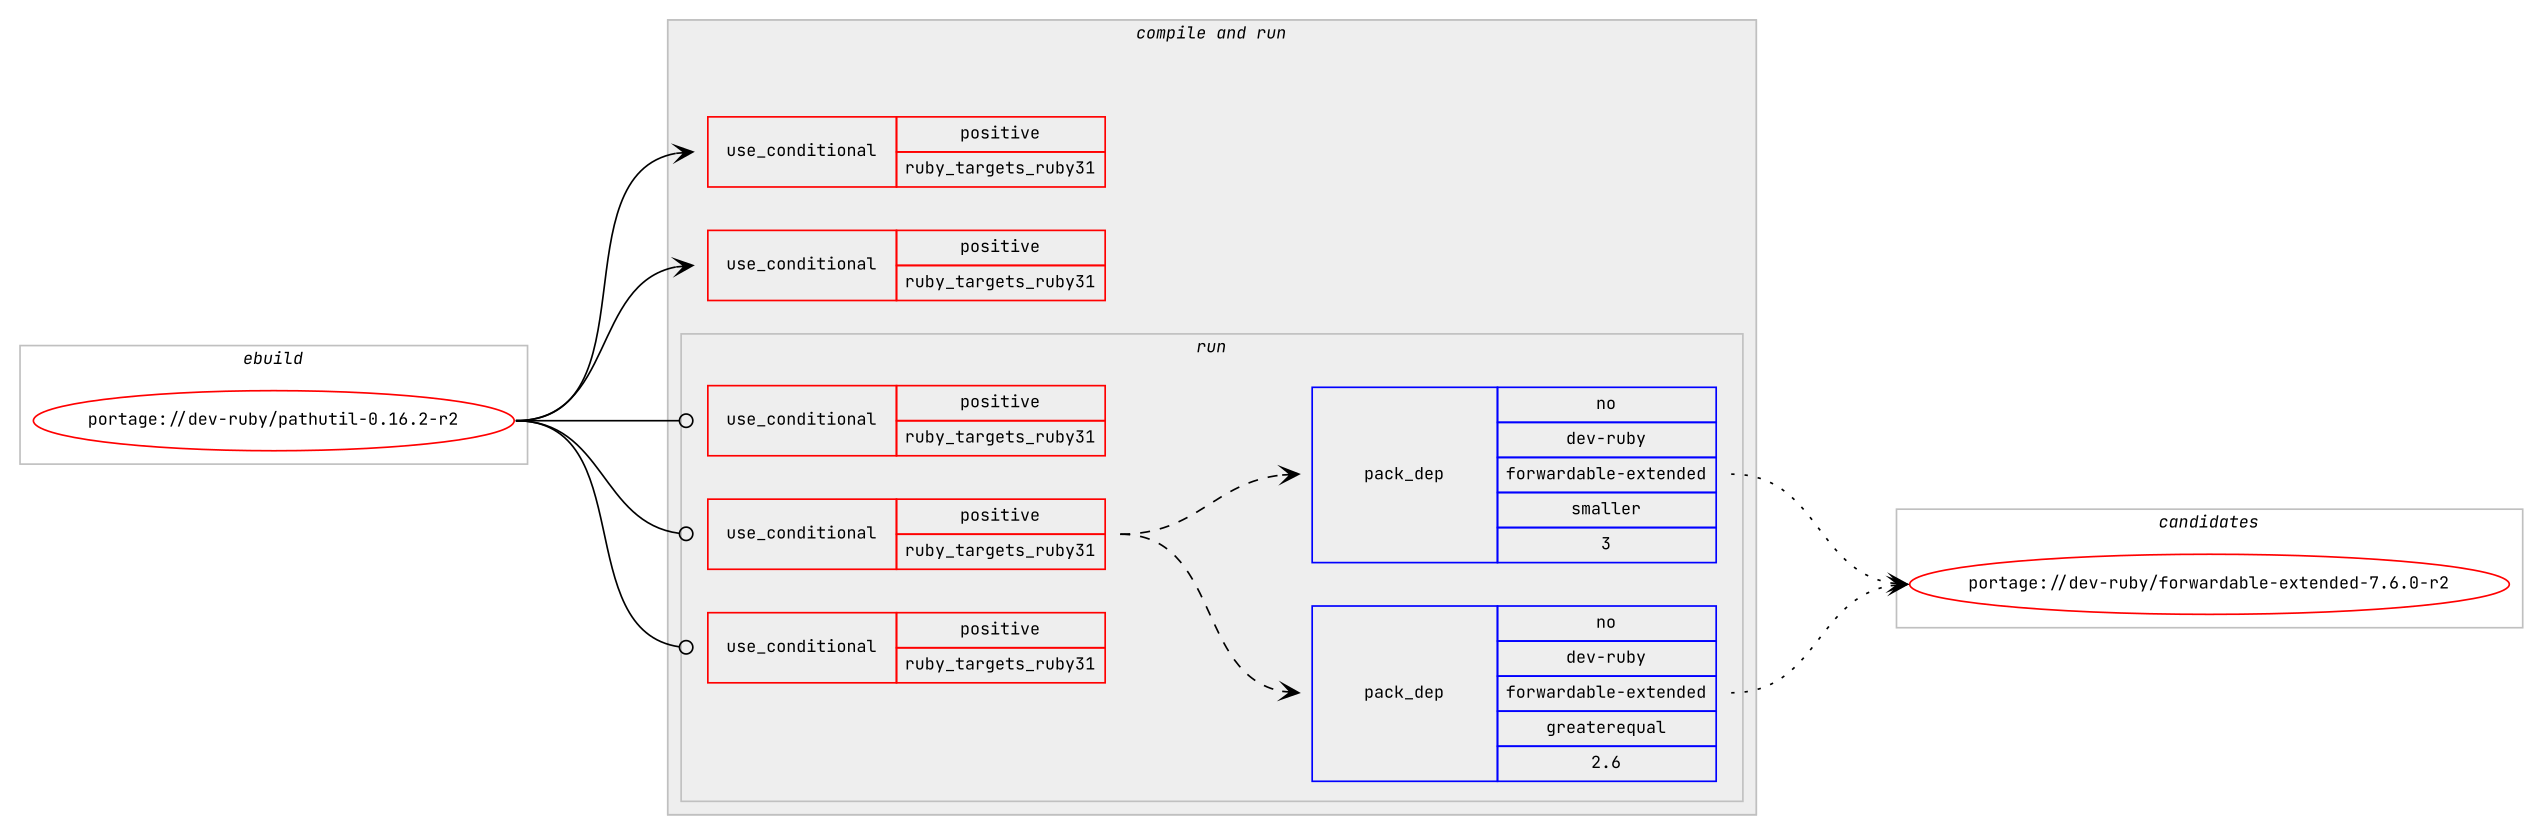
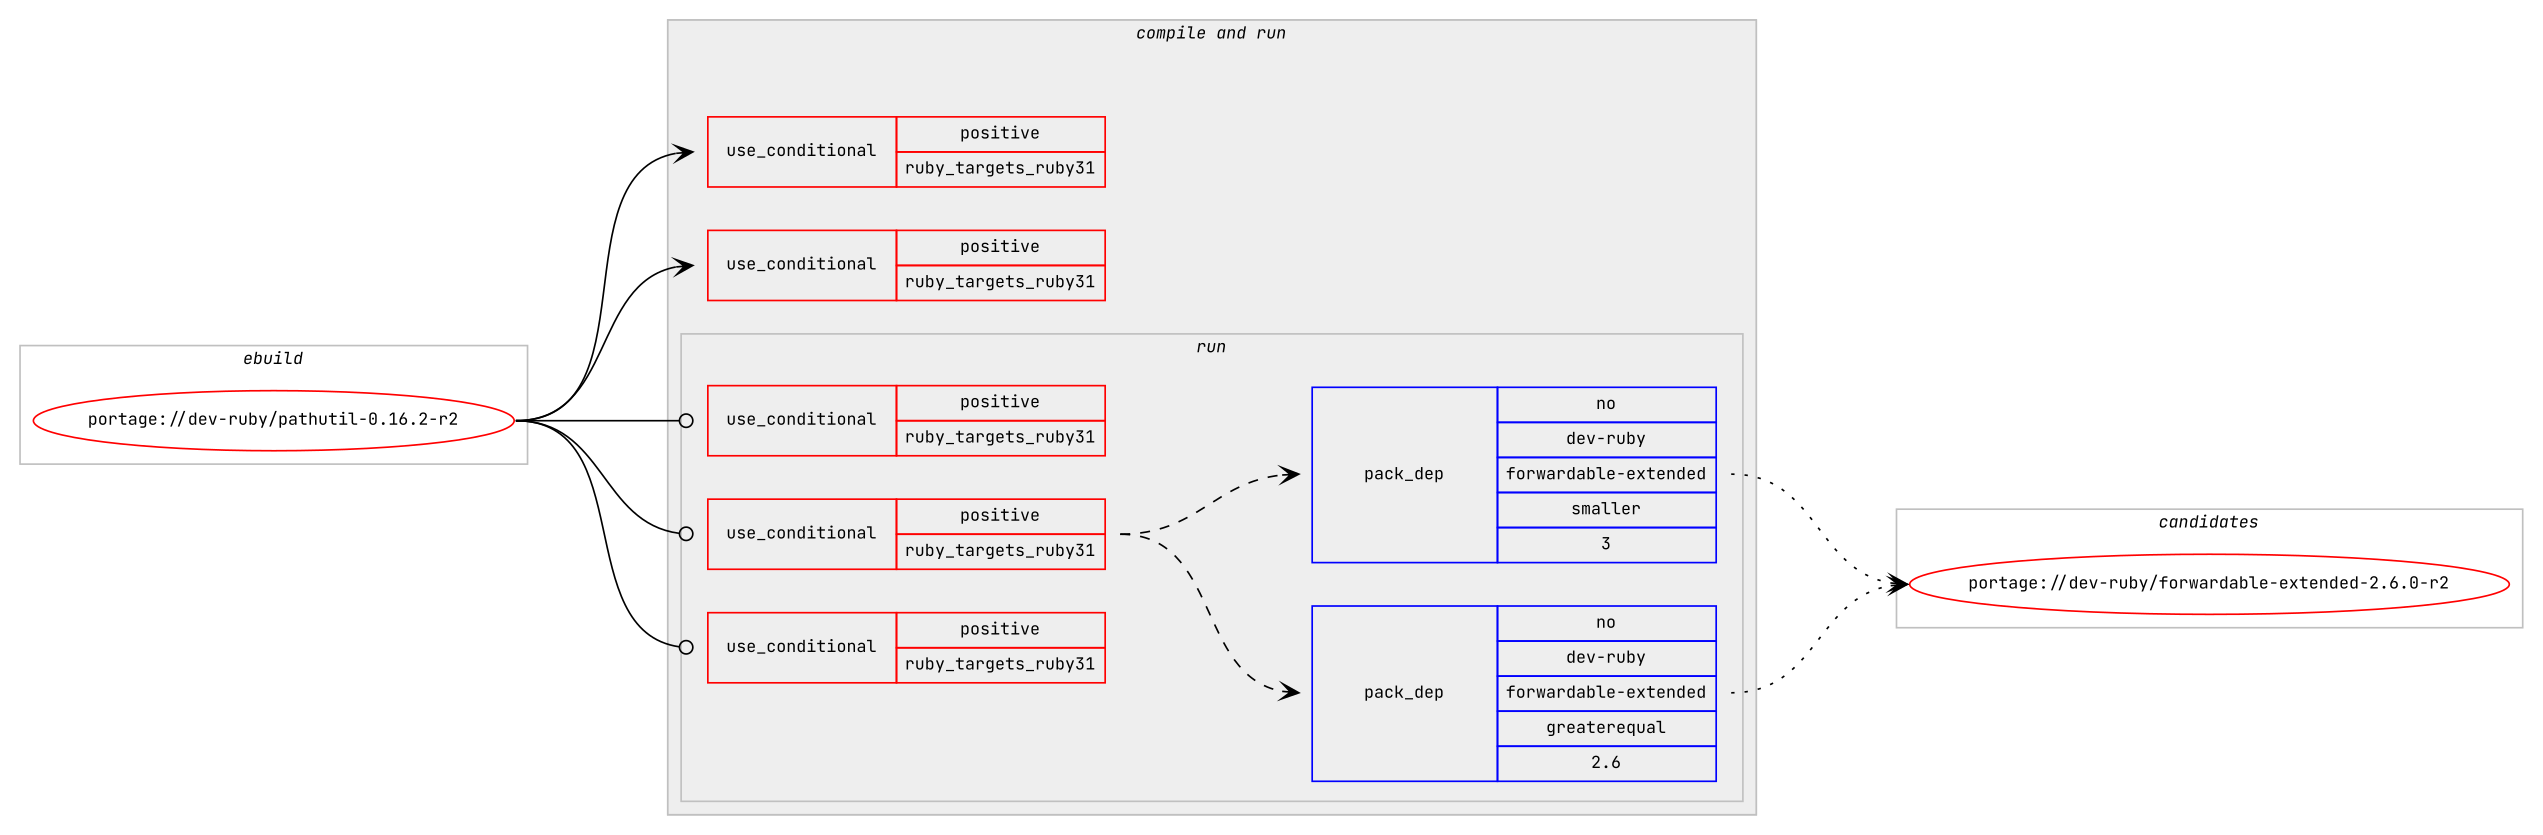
node "portage://dev-ruby/forwardable-extended-7.6.0-r2": label "portage://dev-ruby/forwardable-extended-7.6.0-r2" -> "portage://dev-ruby/forwardable-extended-2.6.0-r2"
